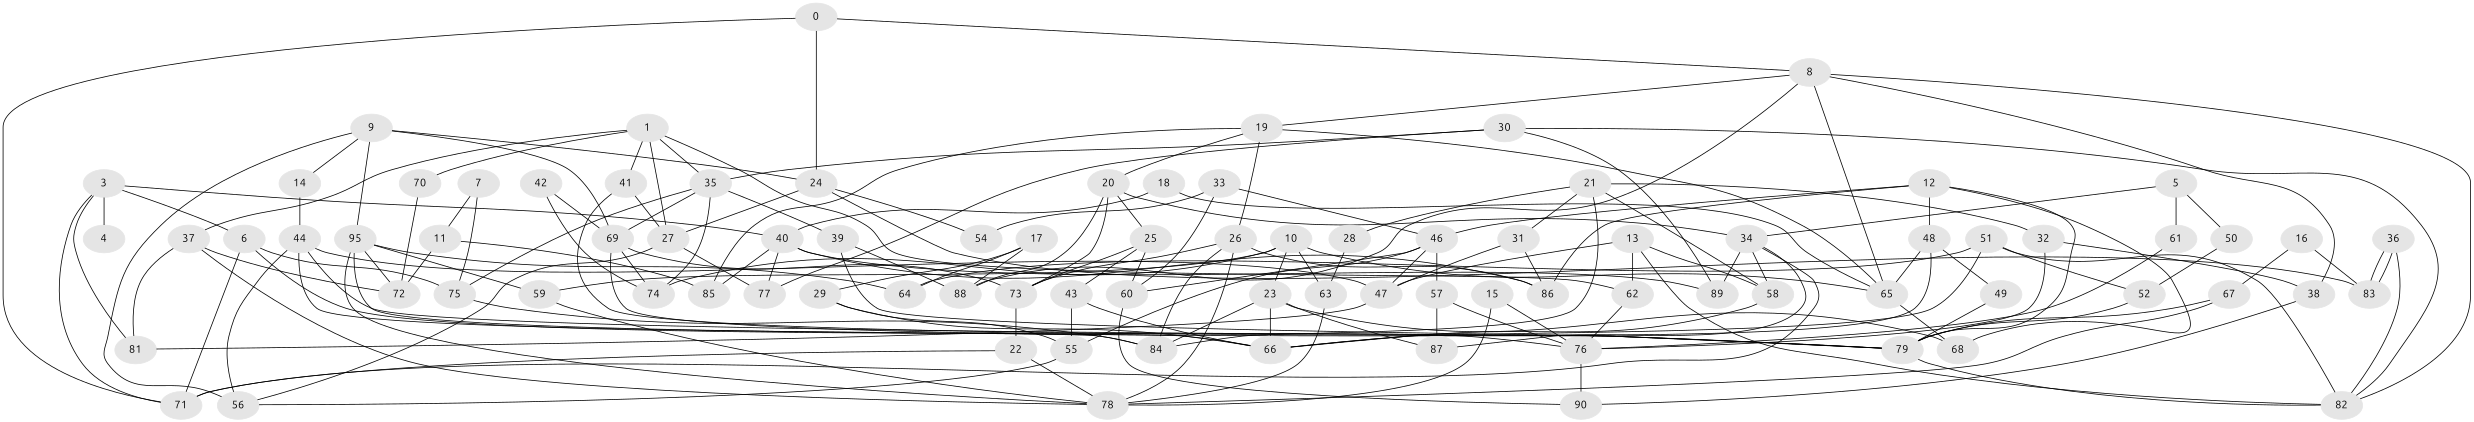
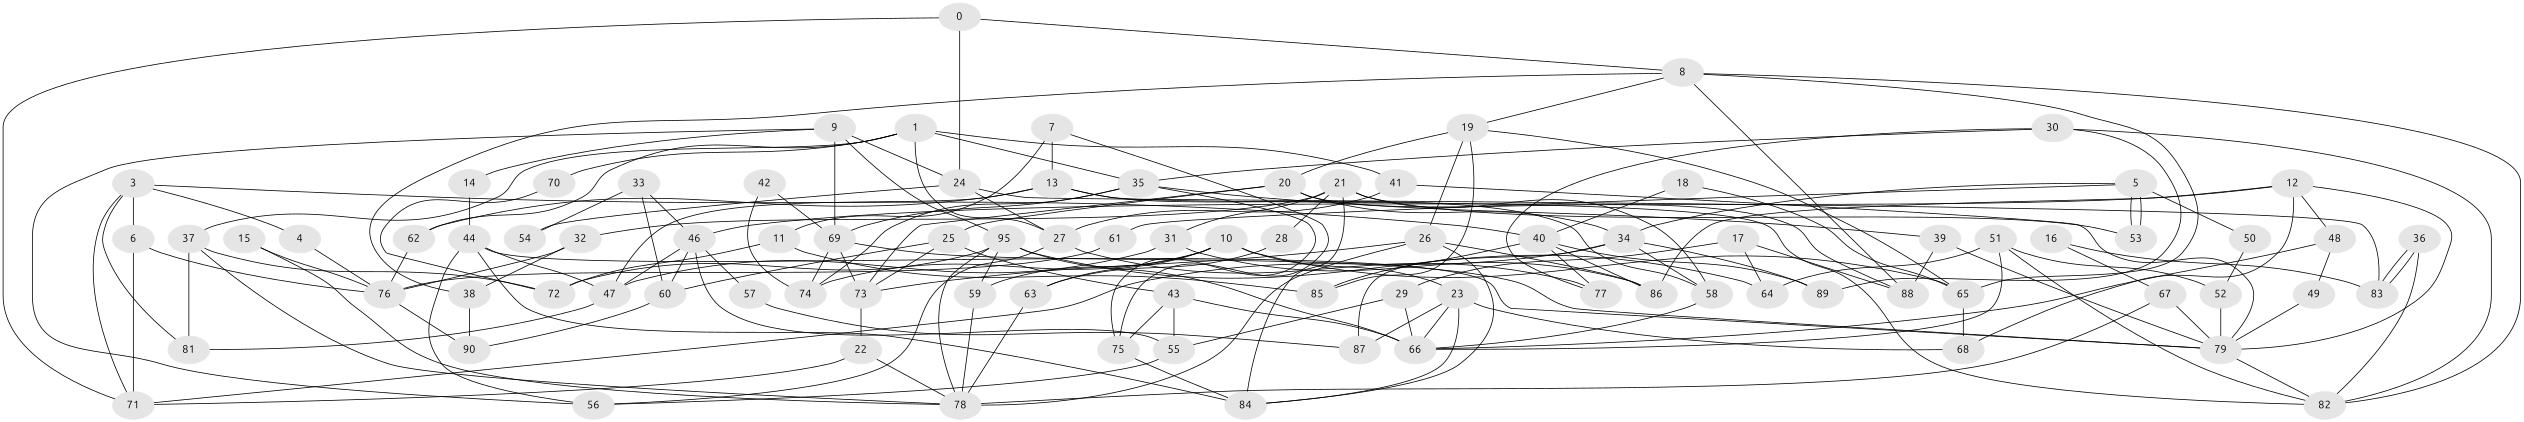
edge "7" -- "13": added
node "53": added
edge "6" -- "75": now "43" -- "75"
edge "48" -- "65": removed
edge "57" -- "76": now "4" -- "76"
